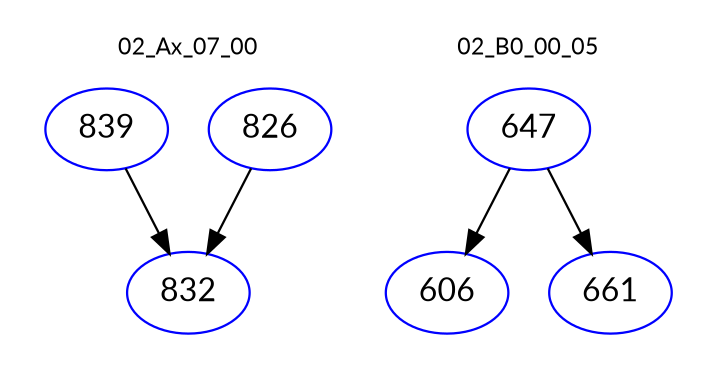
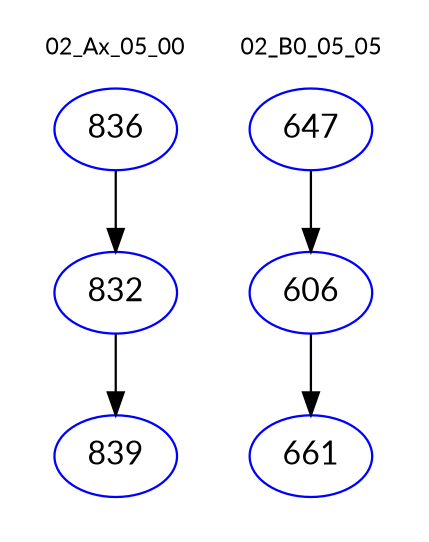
cluster "02_Ax_07_00": label "02_Ax_07_00" -> "02_Ax_05_00"
cluster "02_B0_00_05": label "02_B0_00_05" -> "02_B0_05_05"
node "826": label "826" -> "836"
edge "839" -> "832": reversed
edge "647" -> "661": now "606" -> "661"
